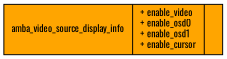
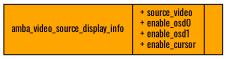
node "amba_video_source_display_info": text "+ enable_video" -> "+ source_video"
